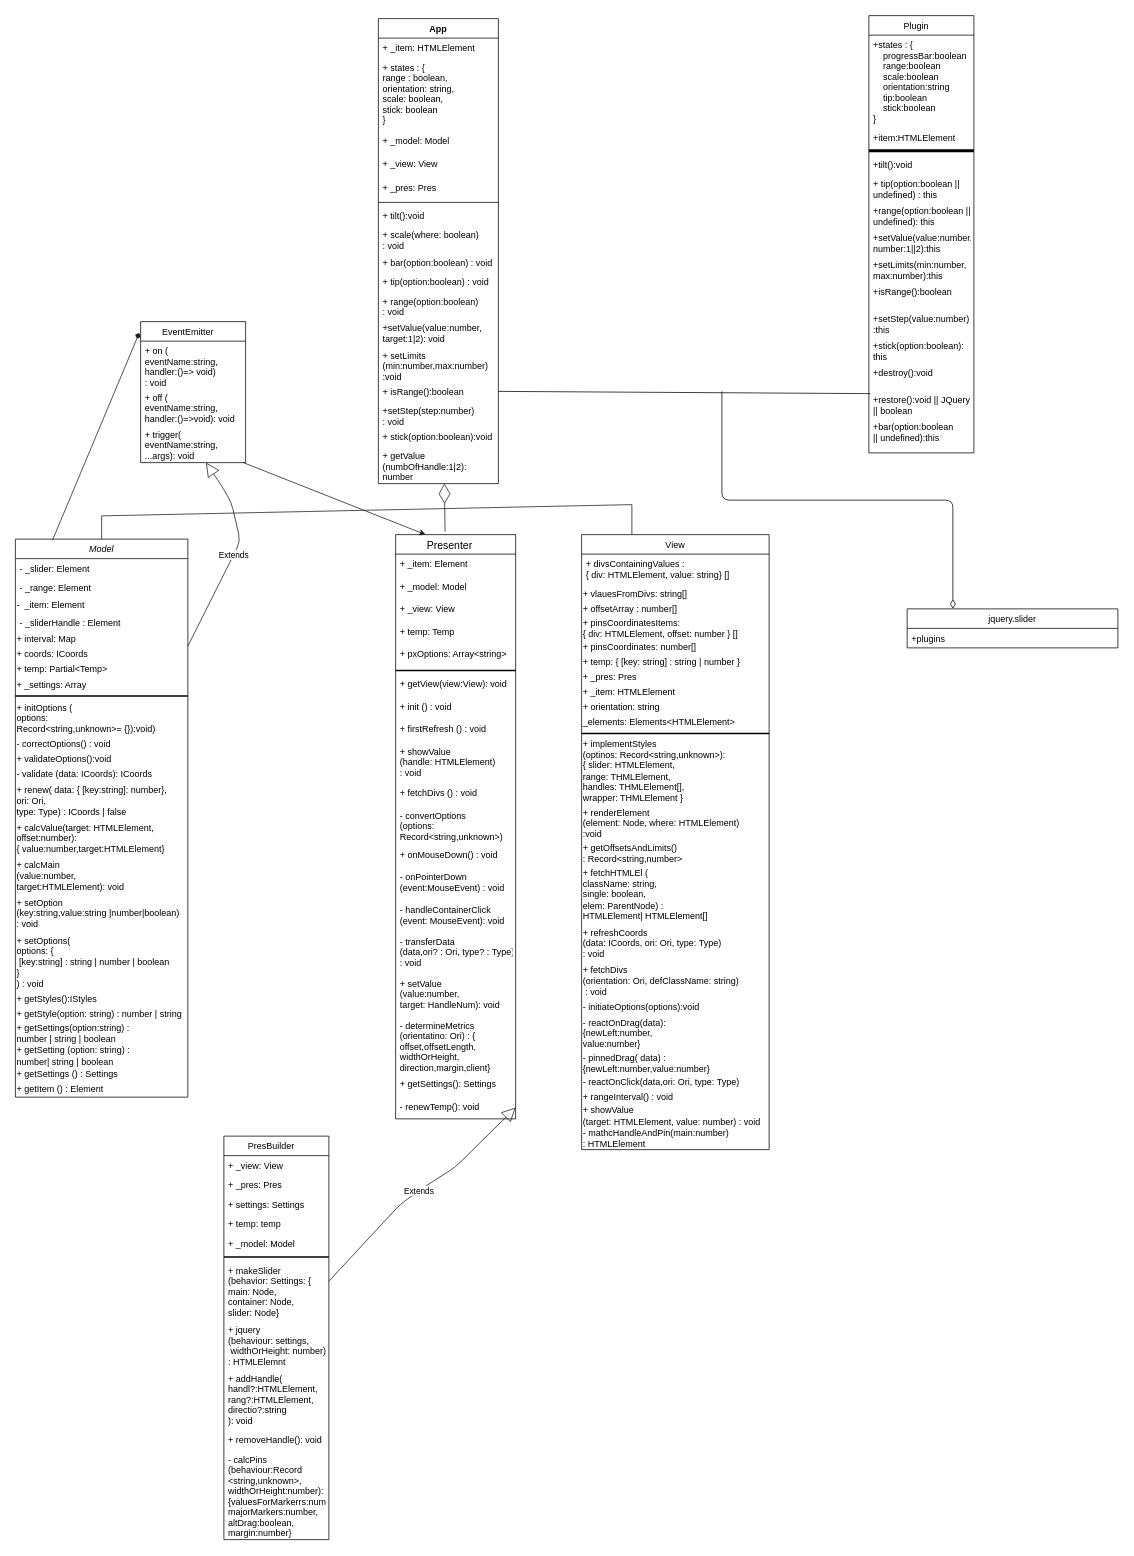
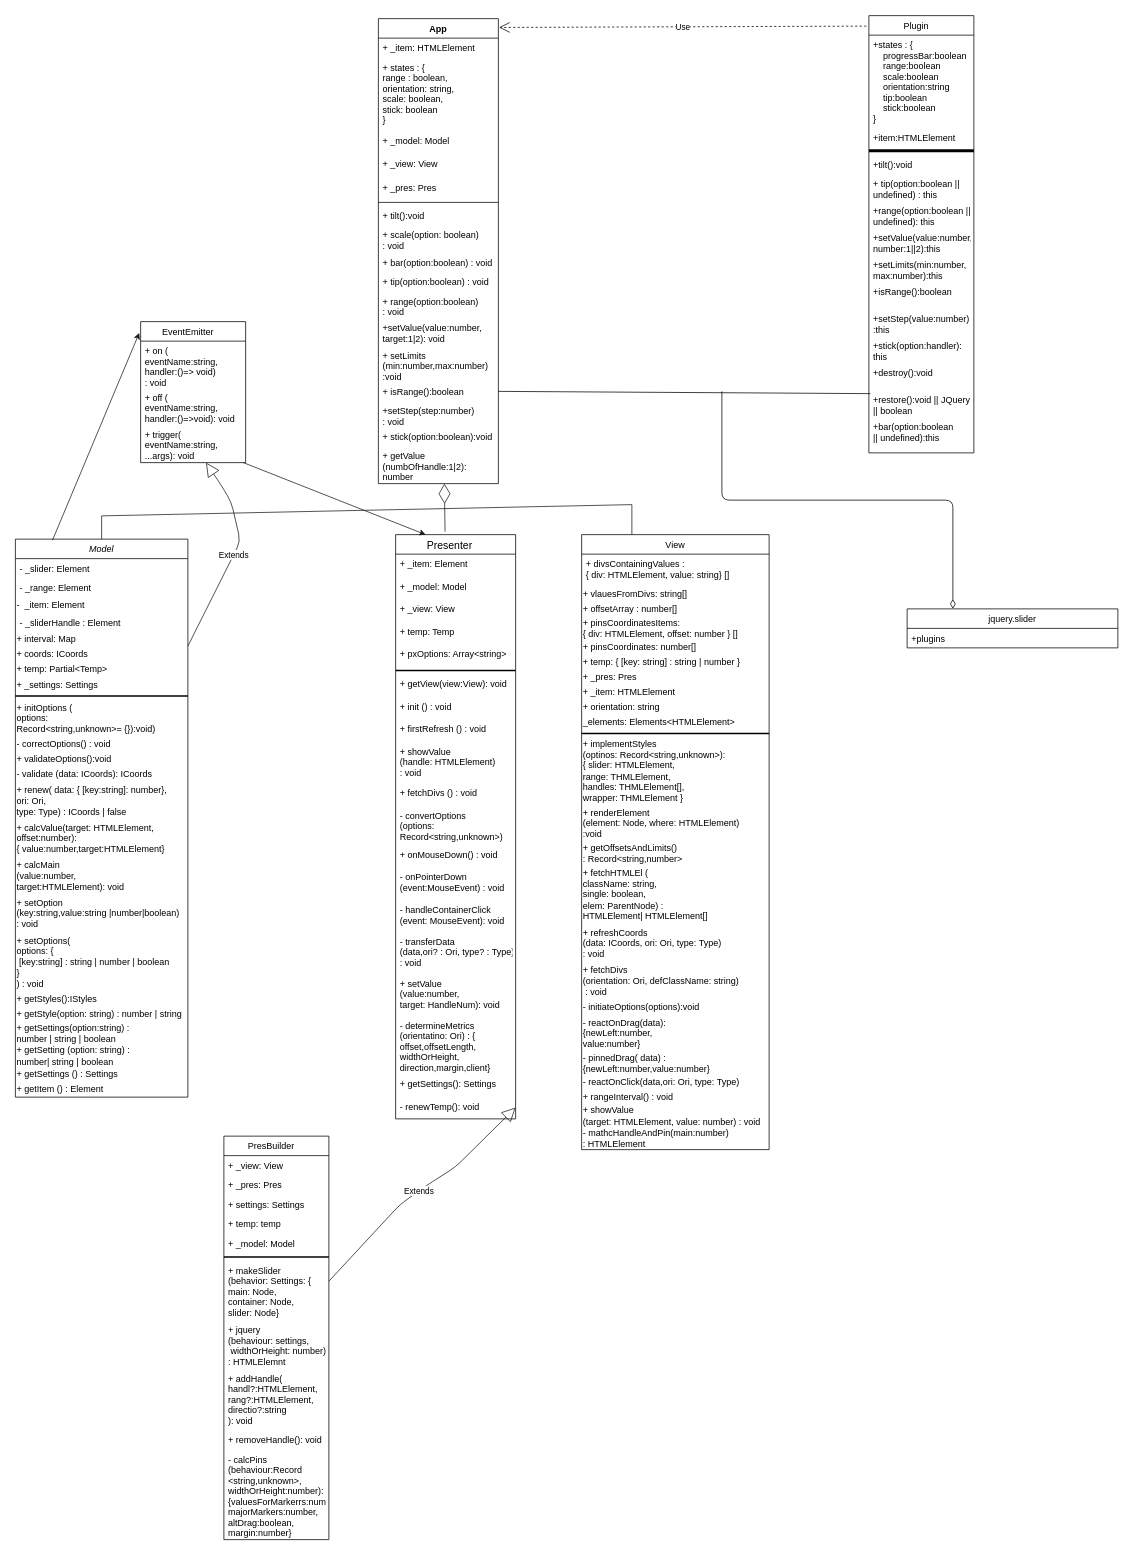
edge "Plugin" -> "App": added, label "Use"
node "+ scale(where: boolean) : void": label "+ scale(where: boolean) : void" -> "+ scale(option: boolean) : void"
edge "Model" -> "EventEmitter": arrowhead diamond -> classic
node "+stick(option:boolean): this": label "+stick(option:boolean): this" -> "+stick(option:handler): this"
node "+ _settings: Array": label "+ _settings: Array" -> "+ _settings: Settings"
